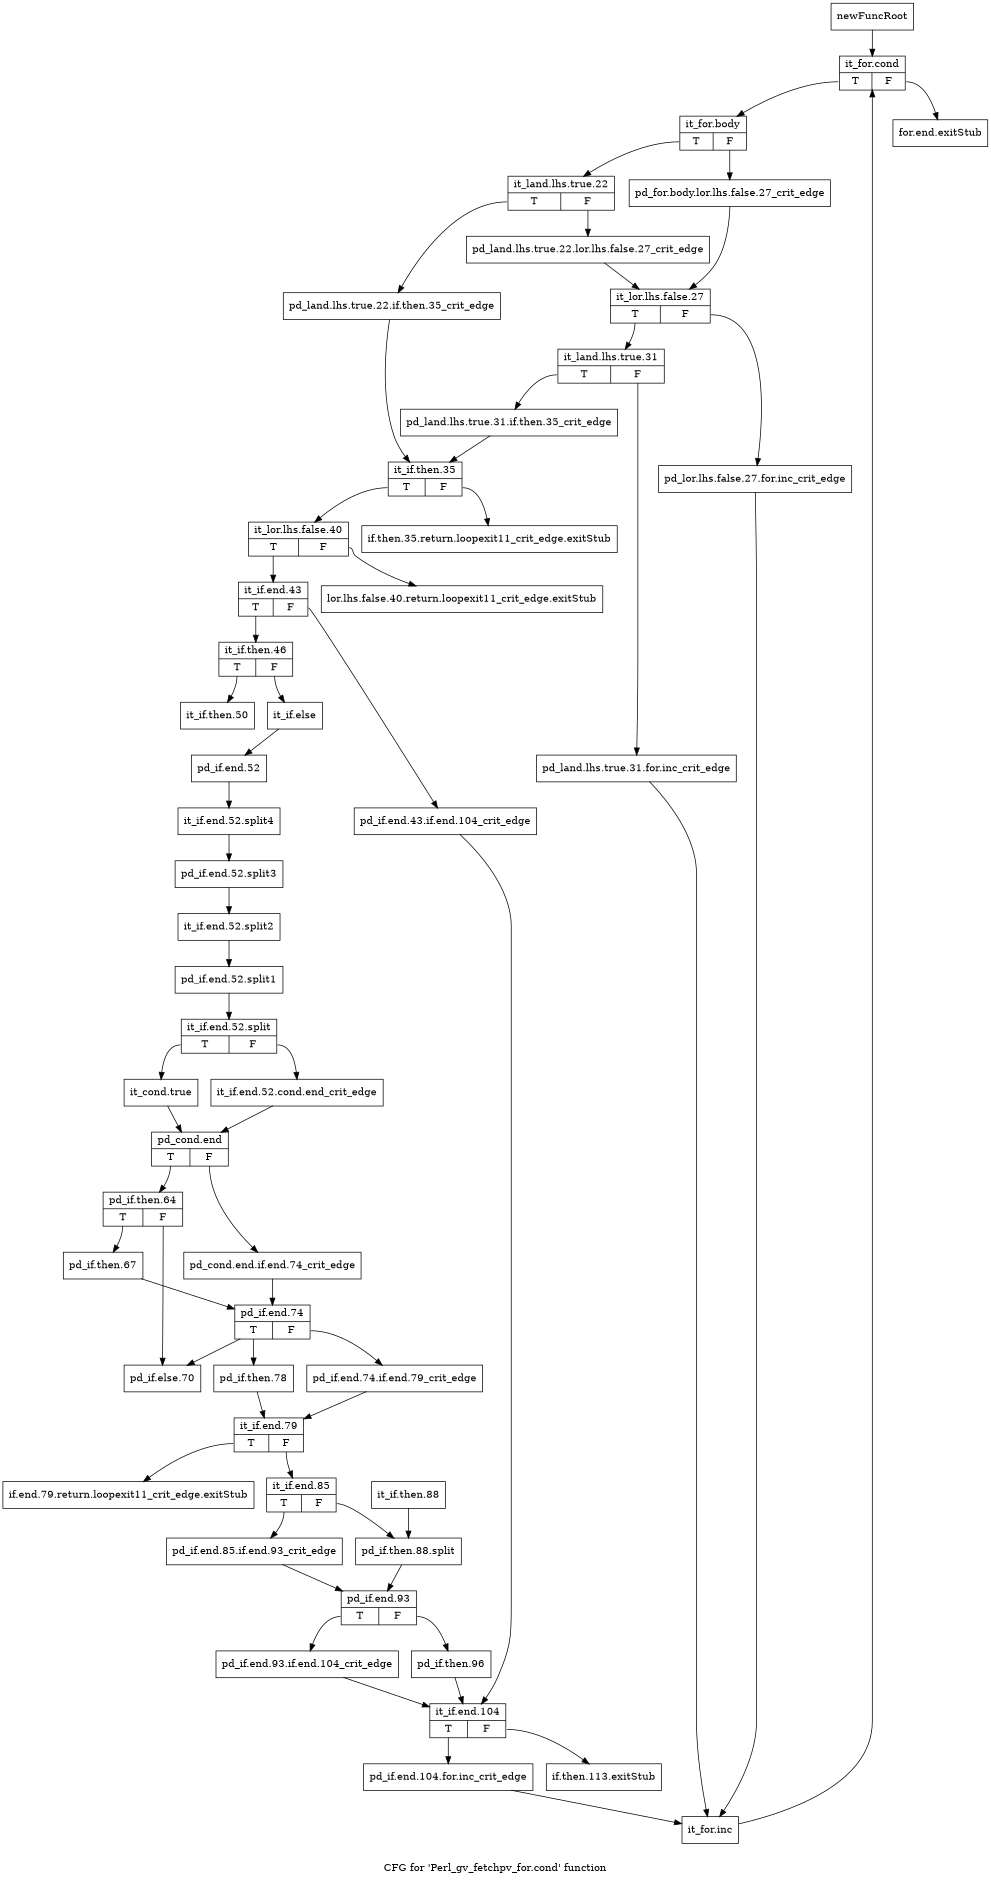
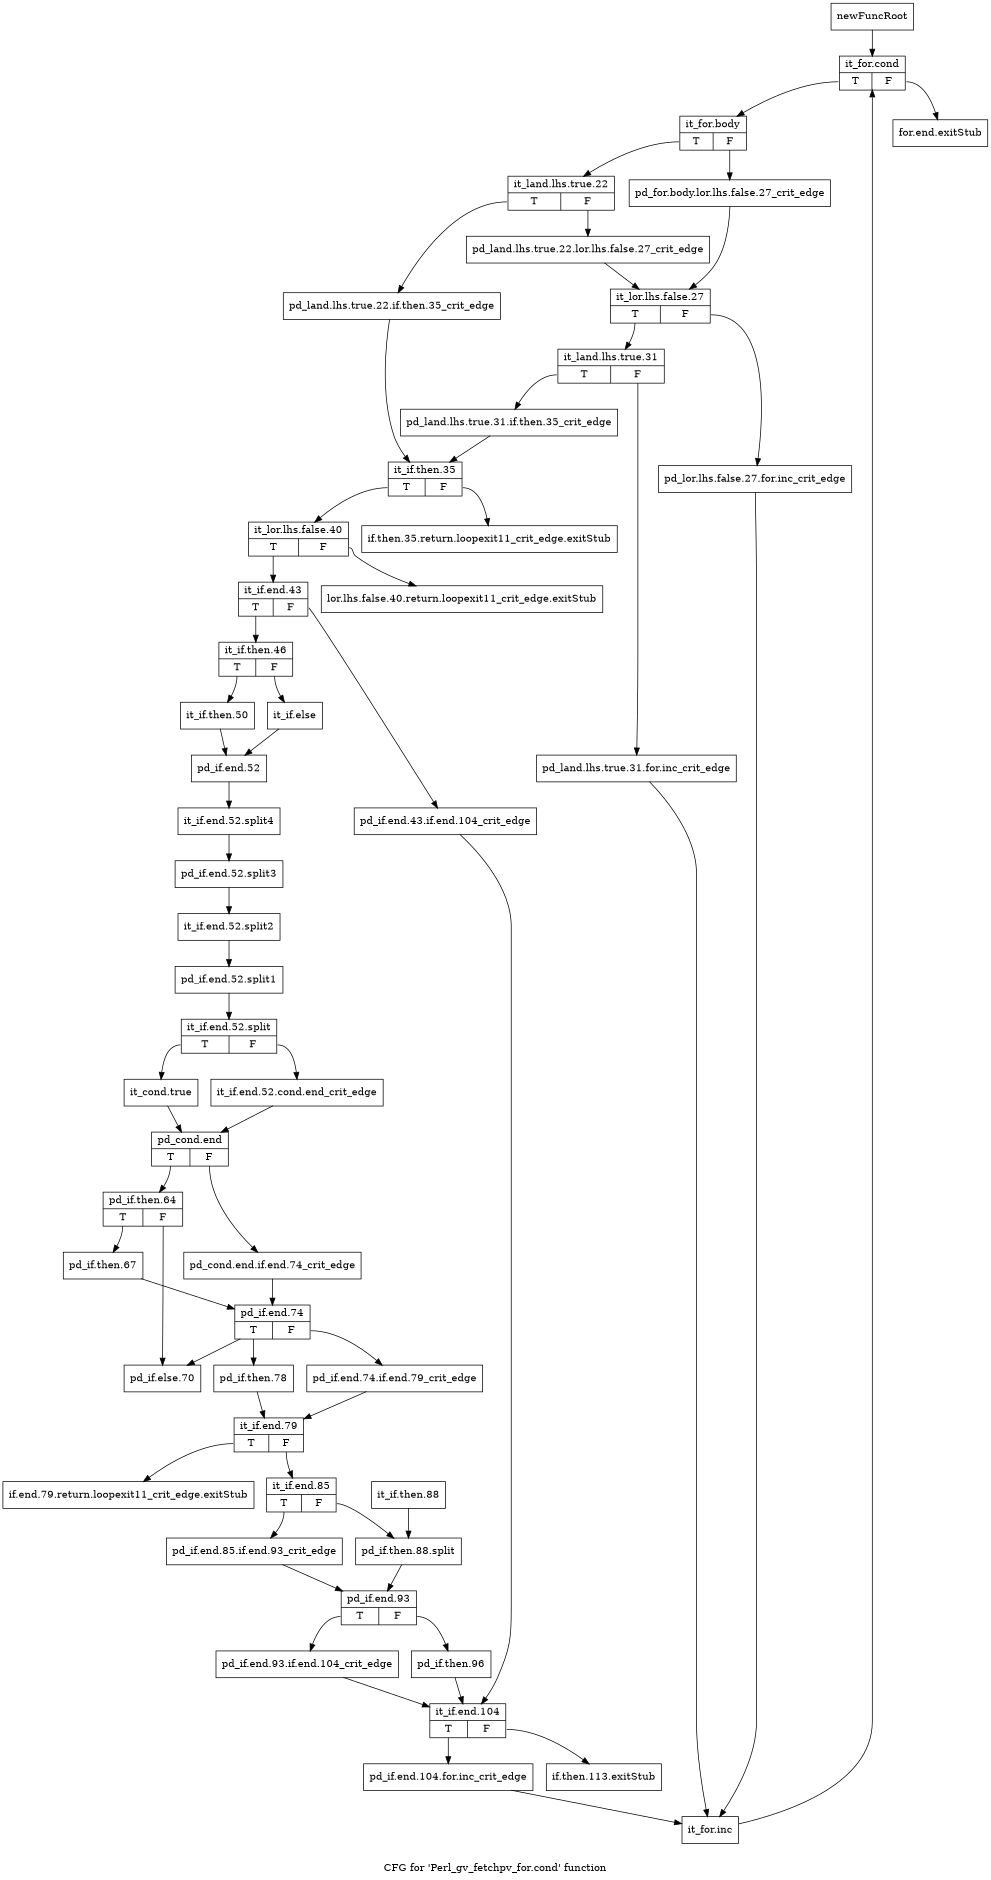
edge "it_if.then.50" -> "pd_if.end.52": added
